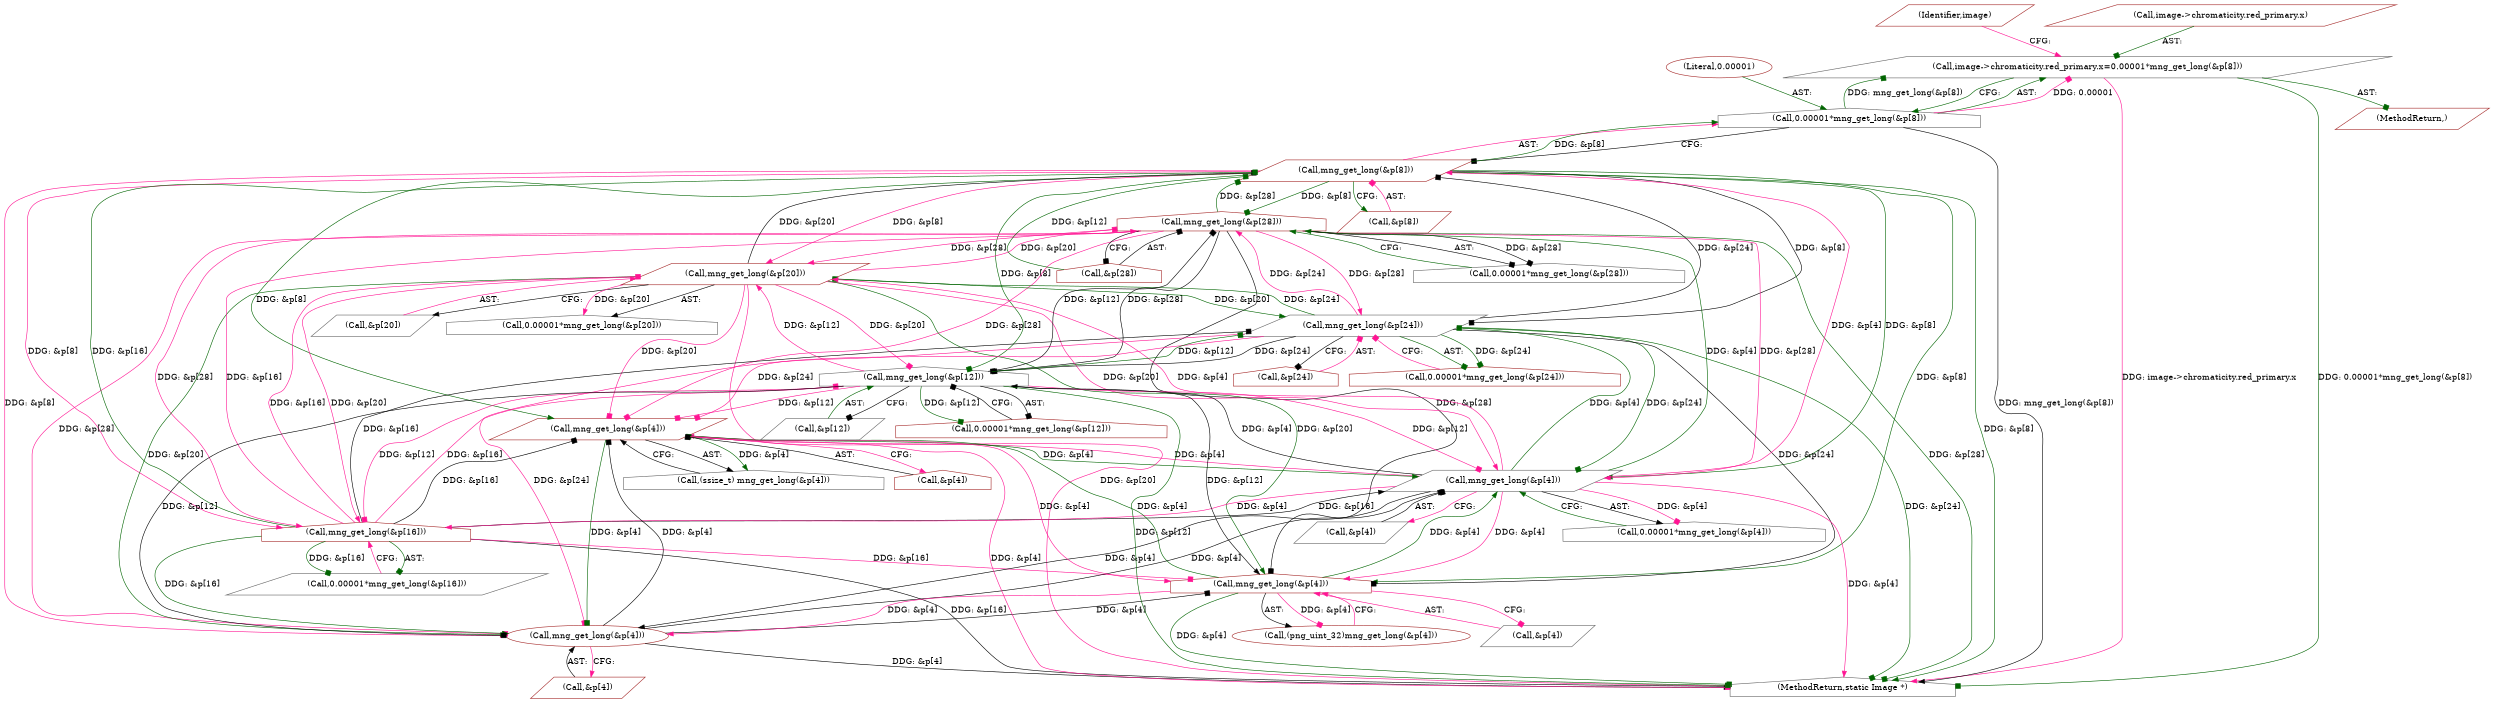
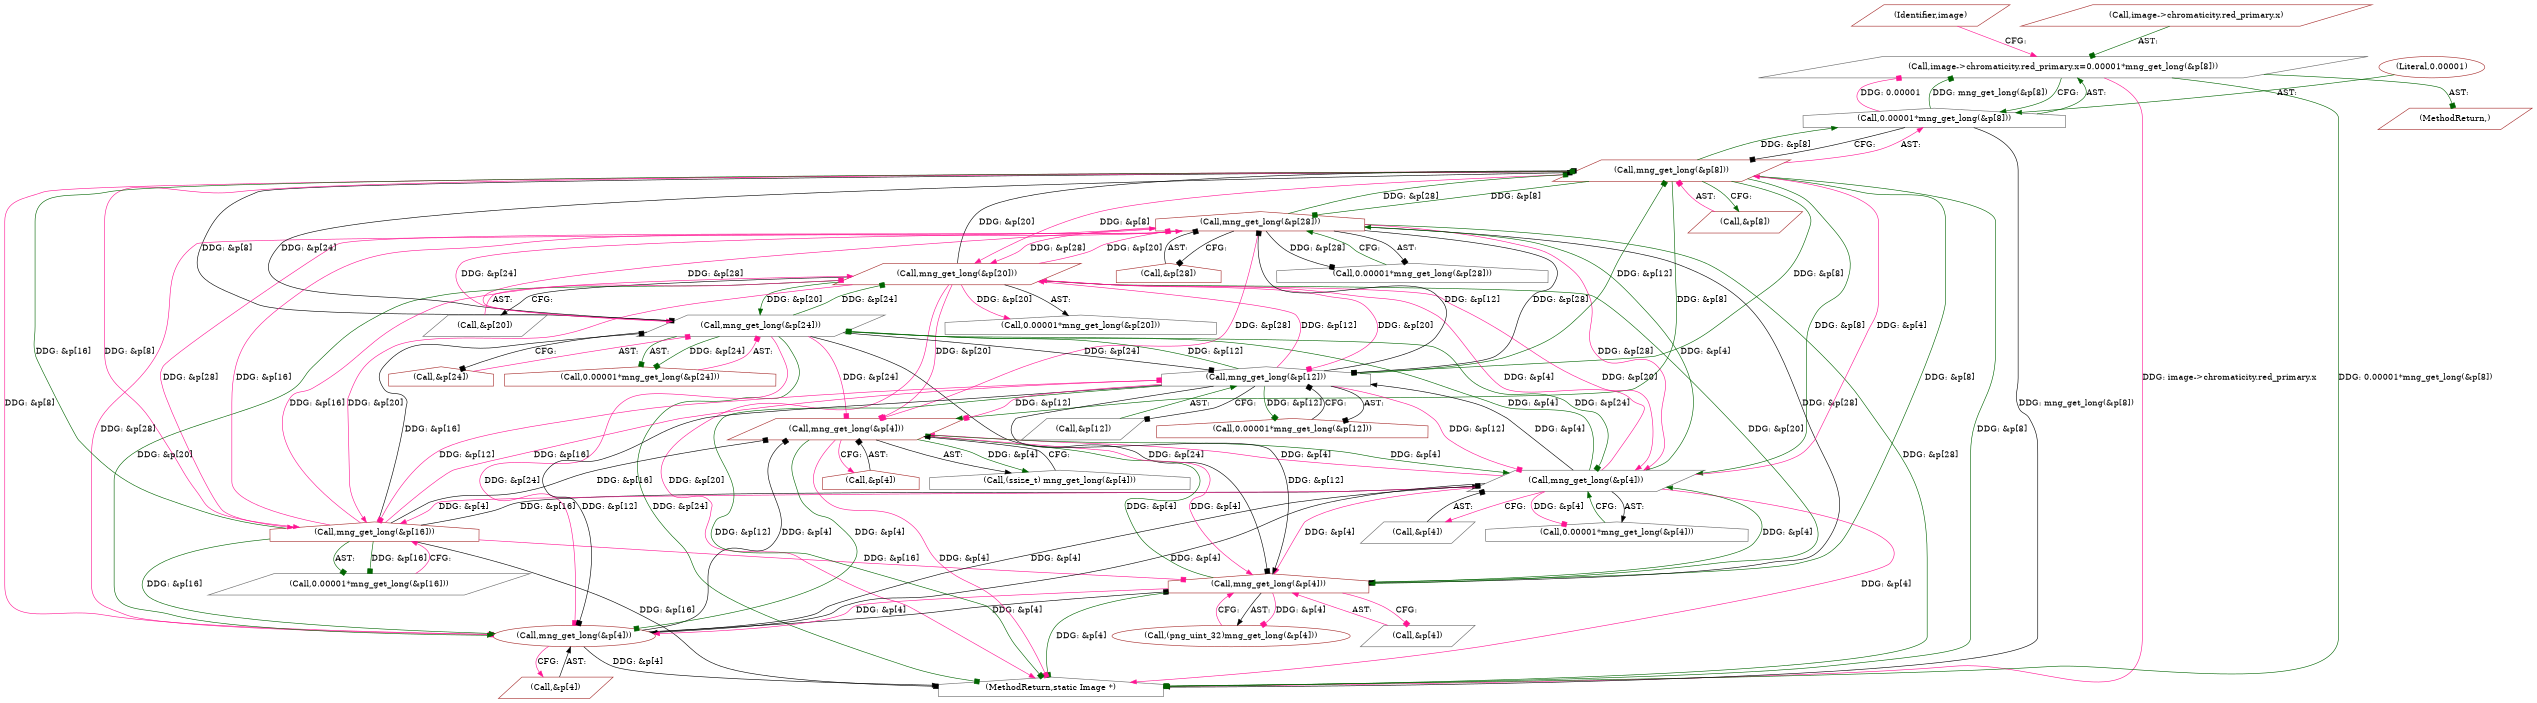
edge "(Call,&p[28])" -> "(Call,mng_get_long(&p[8]))": now "(Call,mng_get_long(&p[12]))" -> "(Call,mng_get_long(&p[8]))"
edge "(Call,0.00001*mng_get_long(&p[24]))" -> "(Call,mng_get_long(&p[24]))": label "CFG: " -> "AST: "
edge "(Call,mng_get_long(&p[20]))" -> "(MethodReturn,static Image *)": arrowhead box -> normal
